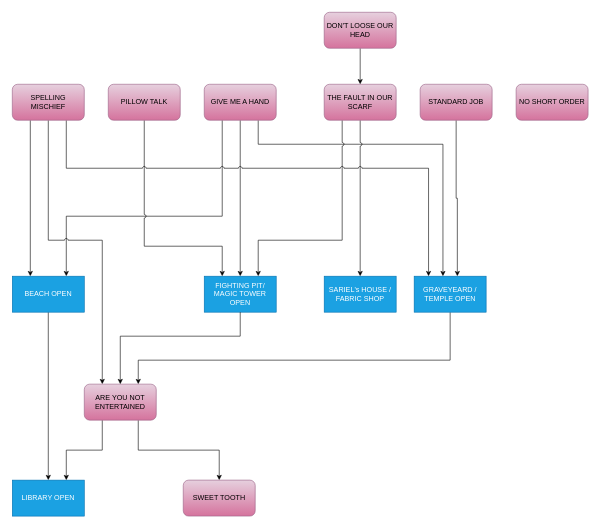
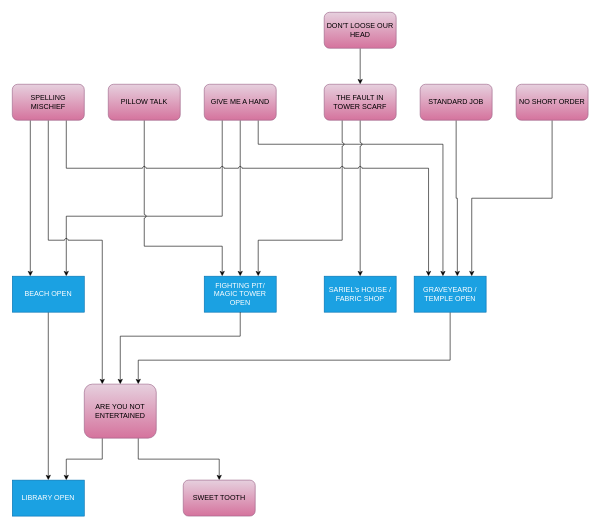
node "THE FAULT IN OUR SCARF": label "THE FAULT IN OUR SCARF" -> "THE FAULT IN TOWER SCARF"
edge "NO SHORT ORDER" -> "GRAVEYEARD / TEMPLE OPEN": added
node "ARE YOU NOT ENTERTAINED": size 72x36 -> 72x54
